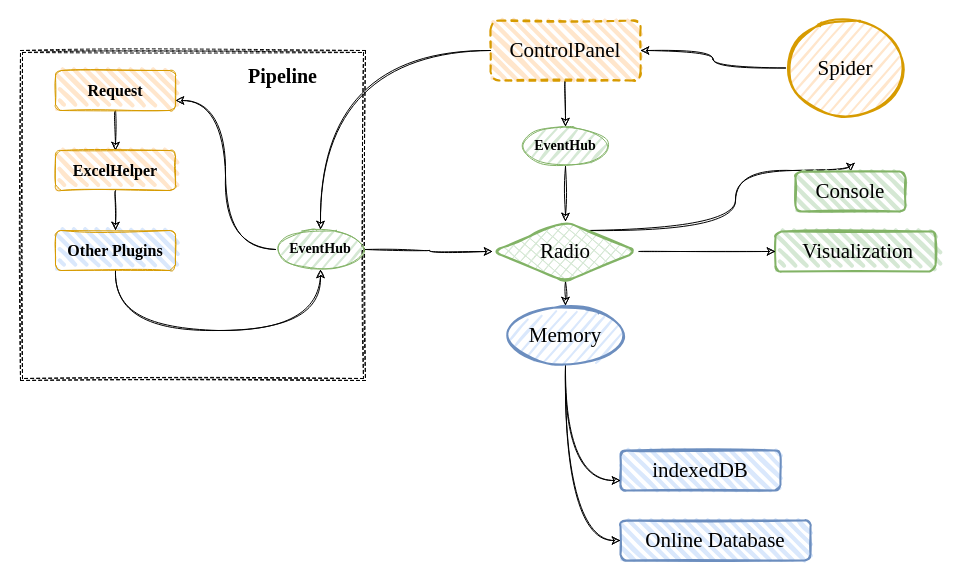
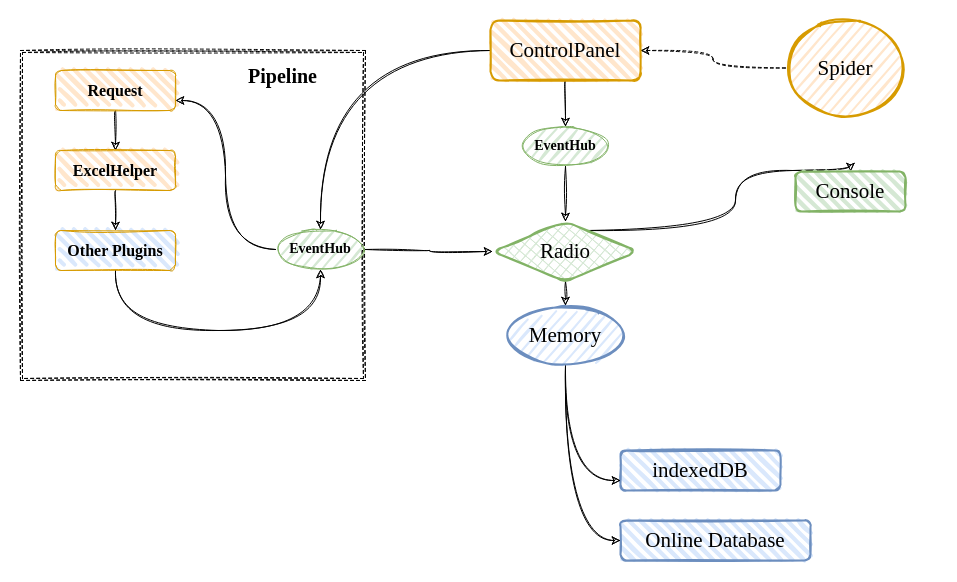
node "ControlPanel": style dashed -> solid
edge "Spider" -> "ControlPanel": style solid -> dashed
edge "Radio" -> "Visualization": removed
node "Visualization": removed
